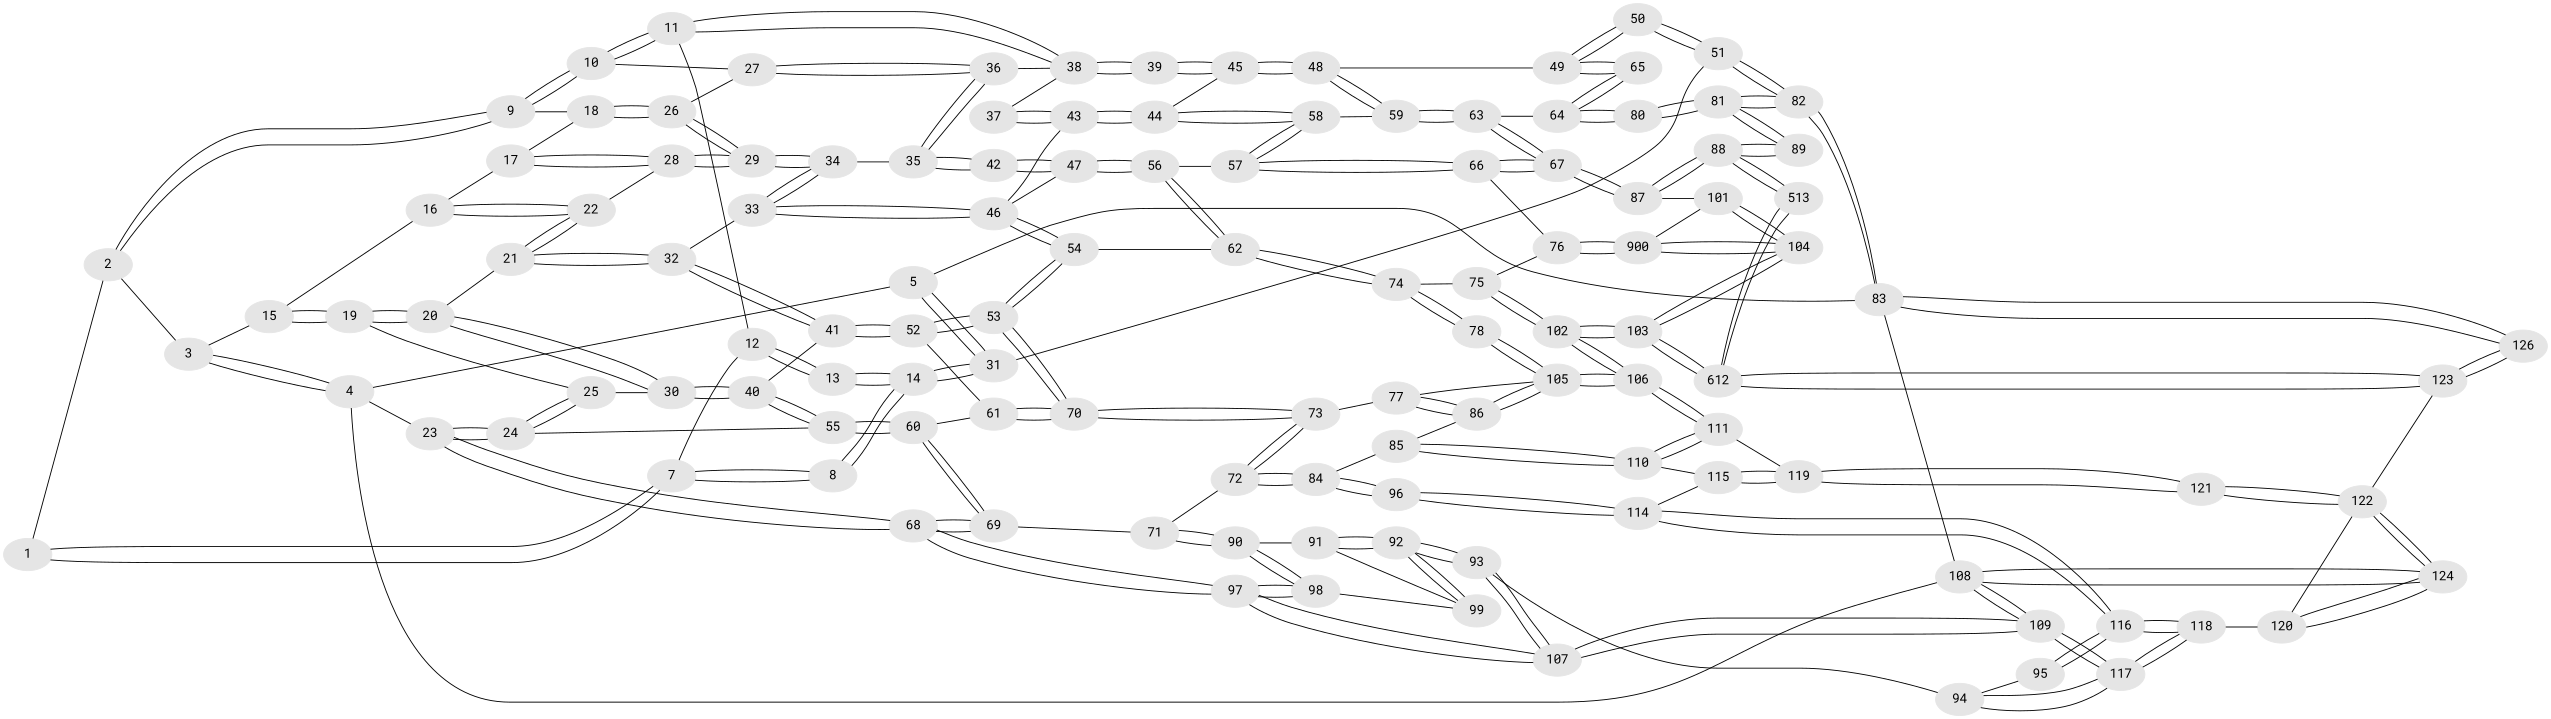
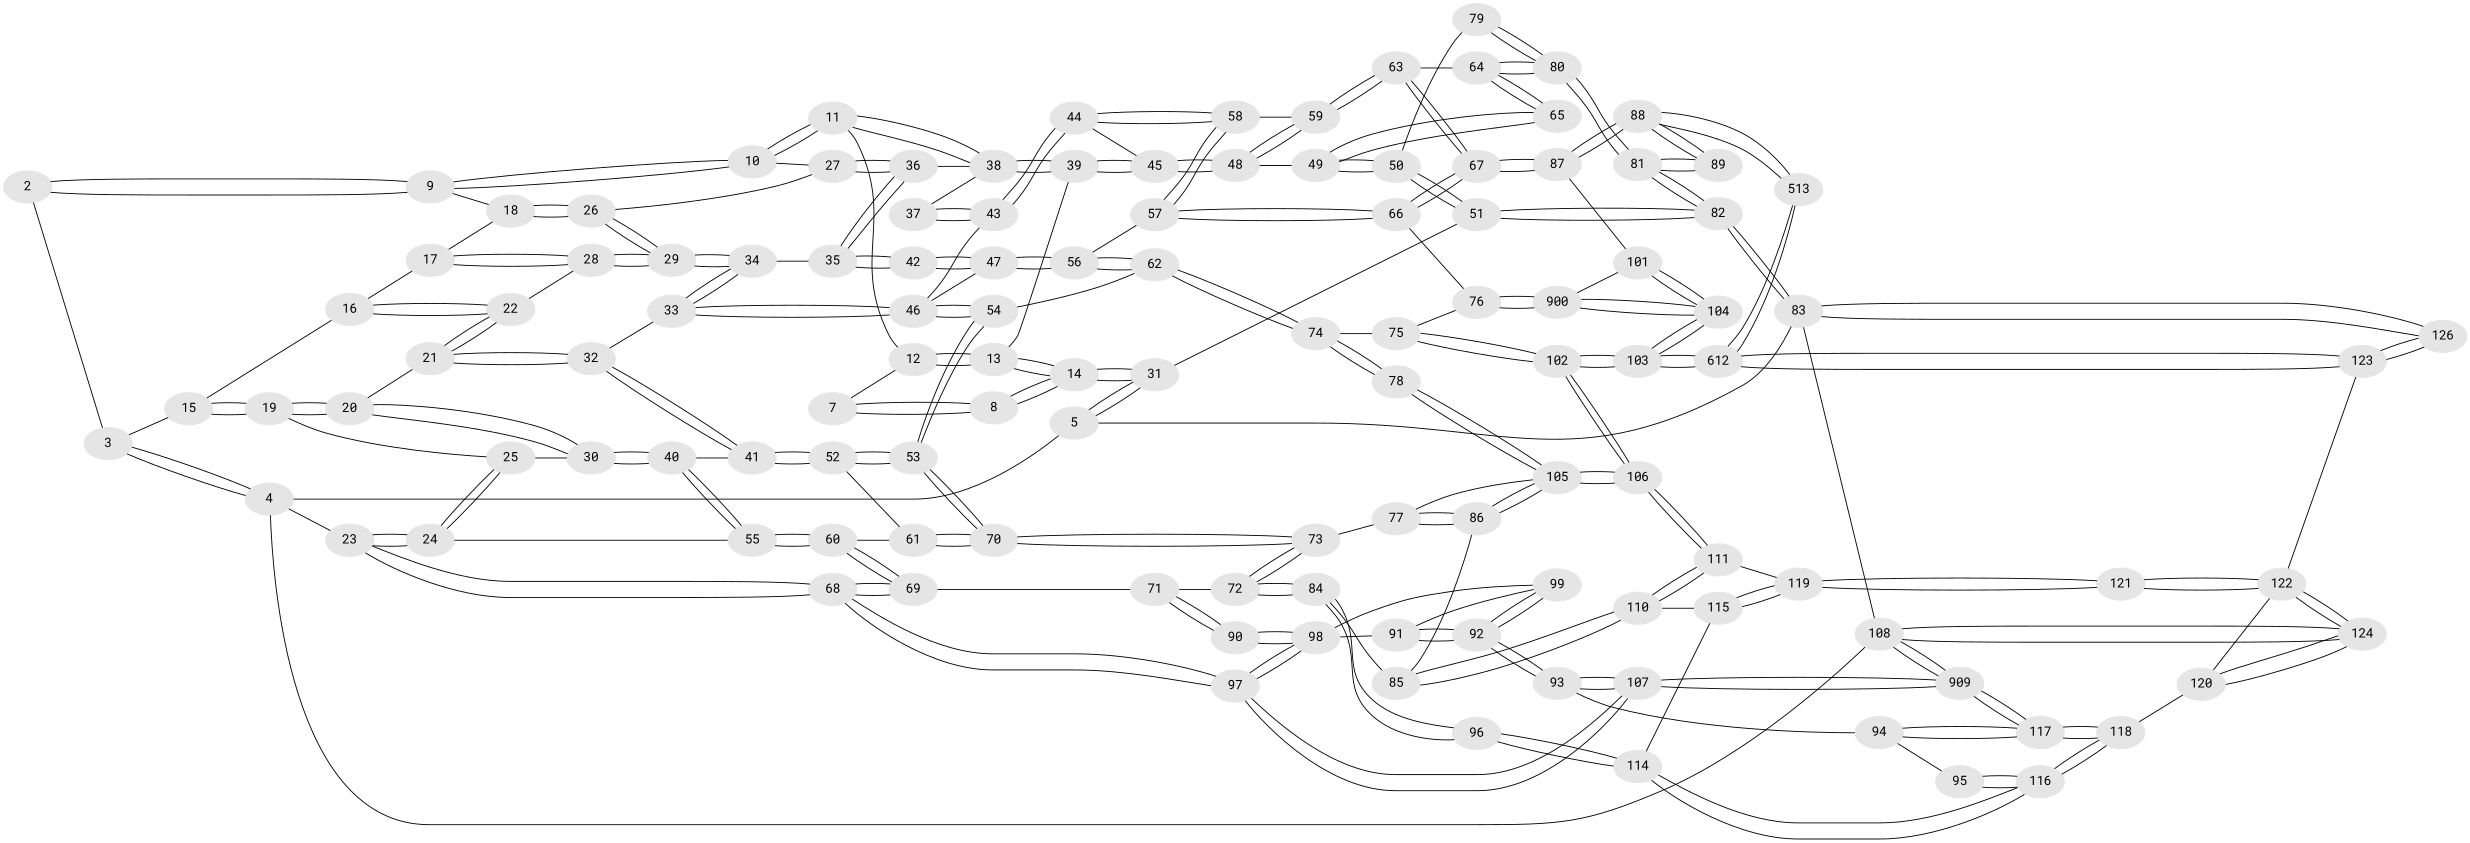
node "79": added
edge "39" -- "13": added
edge "90" -- "91": now "98" -- "91"
node "1": removed
node "109": label "109" -> "909"
